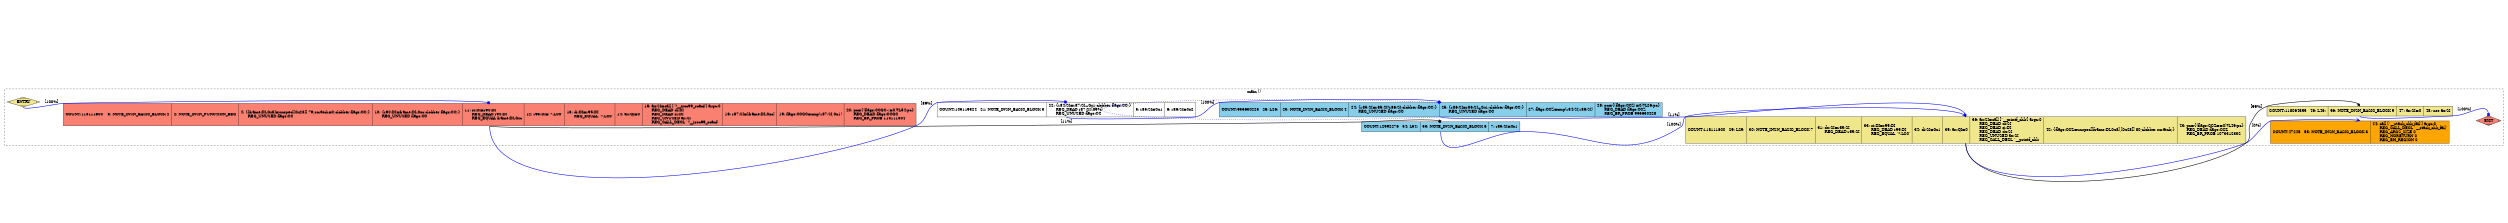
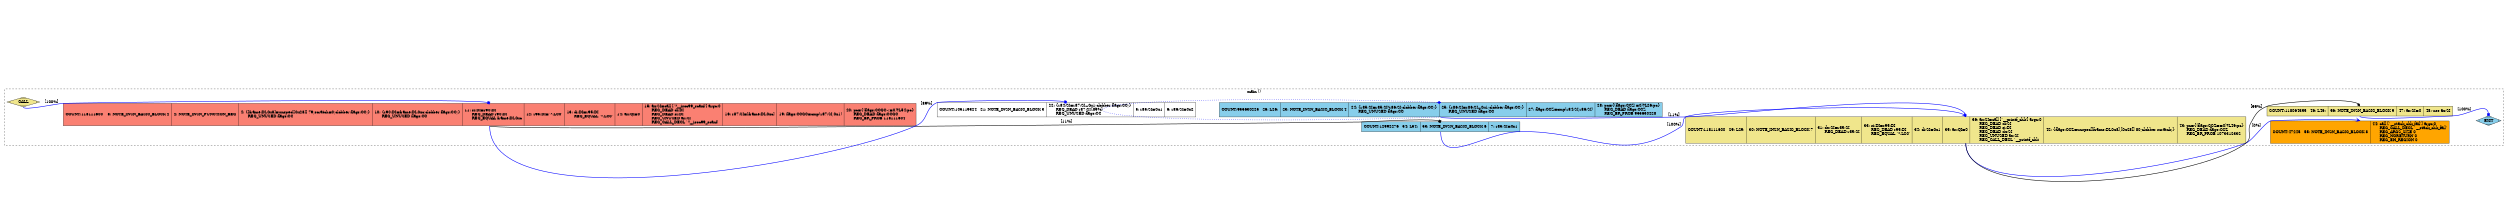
edge "COUNT:105119324   21: NOTE_INSN_BASIC_BLOCK 3" -> "COUNT:955630225   26: L26:": removed, label "[100%]"
node "ENTRY": label "ENTRY" -> "CALL"
node "EXIT": fillcolor salmon -> skyblue
